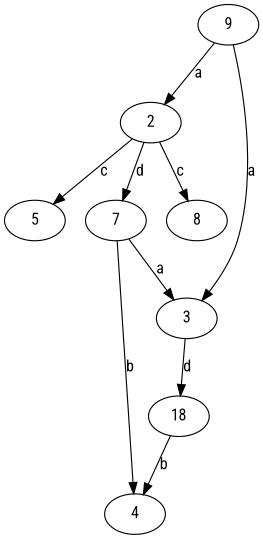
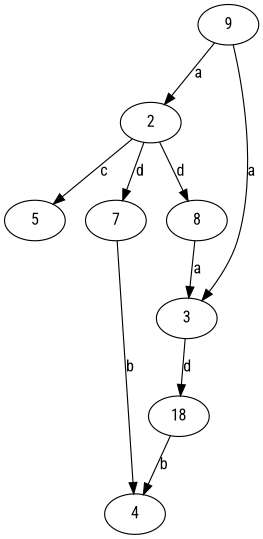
edge "2" -> "8": label "c" -> "d"
edge "7" -> "3": now "8" -> "3"
